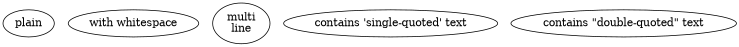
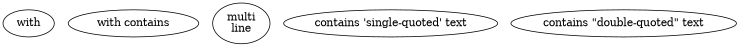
node "plain": label "plain" -> "with"
node "with whitespace": label "with whitespace" -> "with contains"
